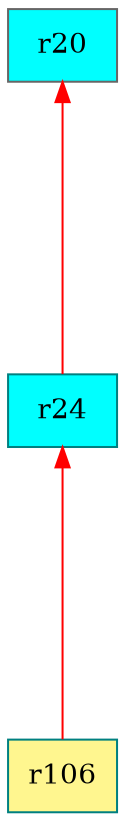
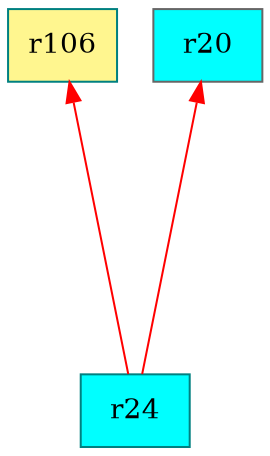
edge "r106" -> "r24": reversed
